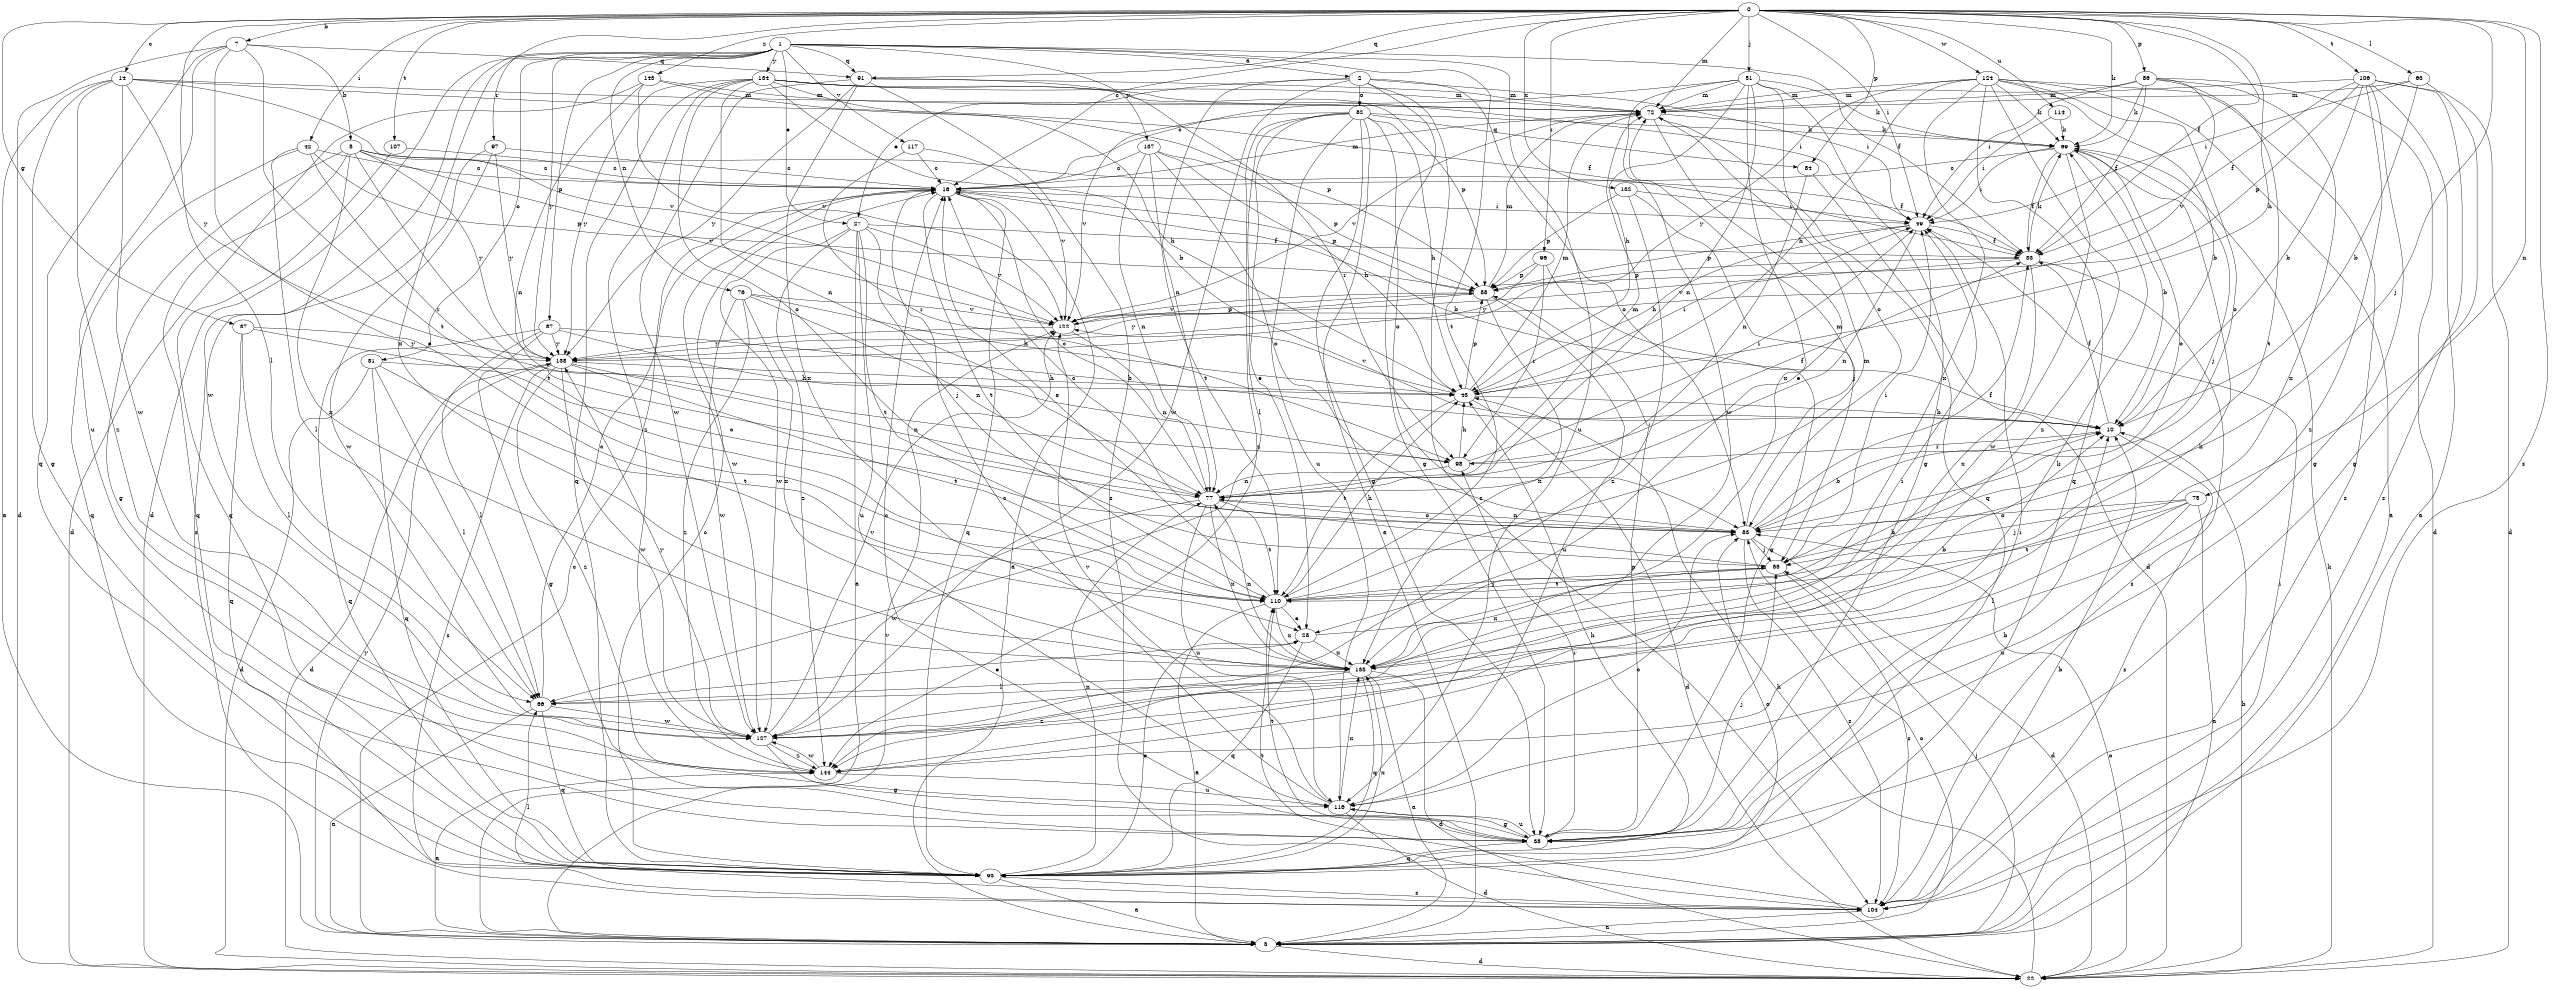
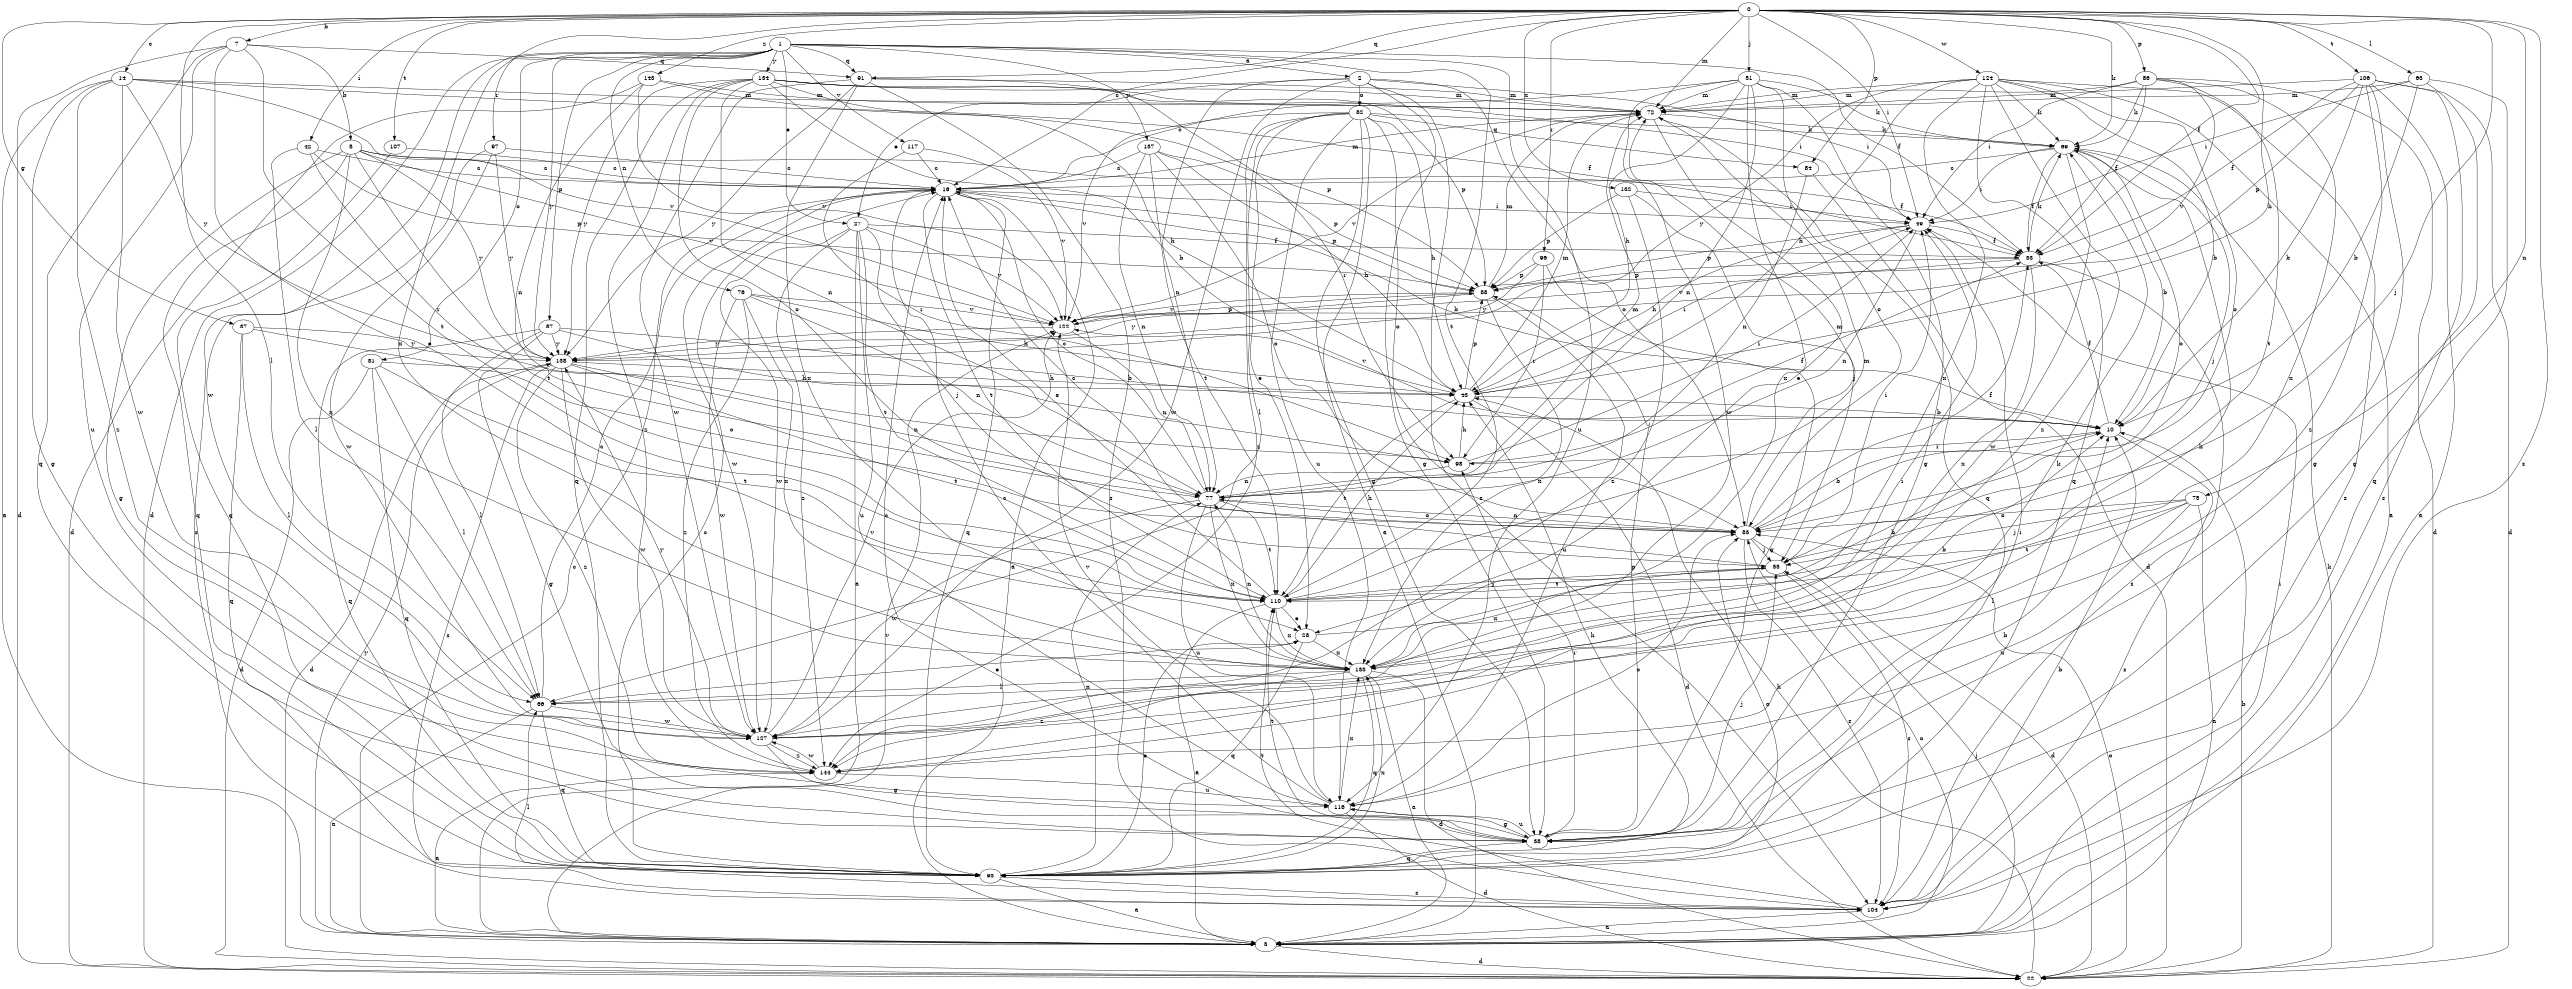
node "114": removed
edge "42" -> "93": now "63" -> "93"
